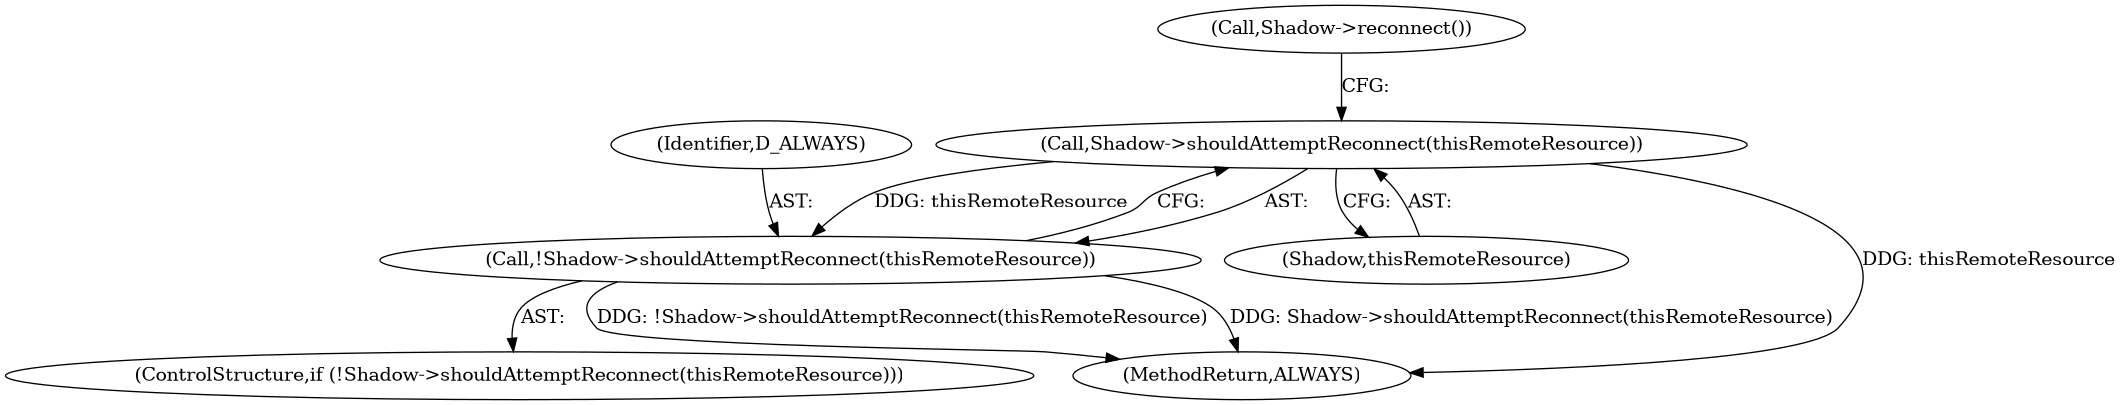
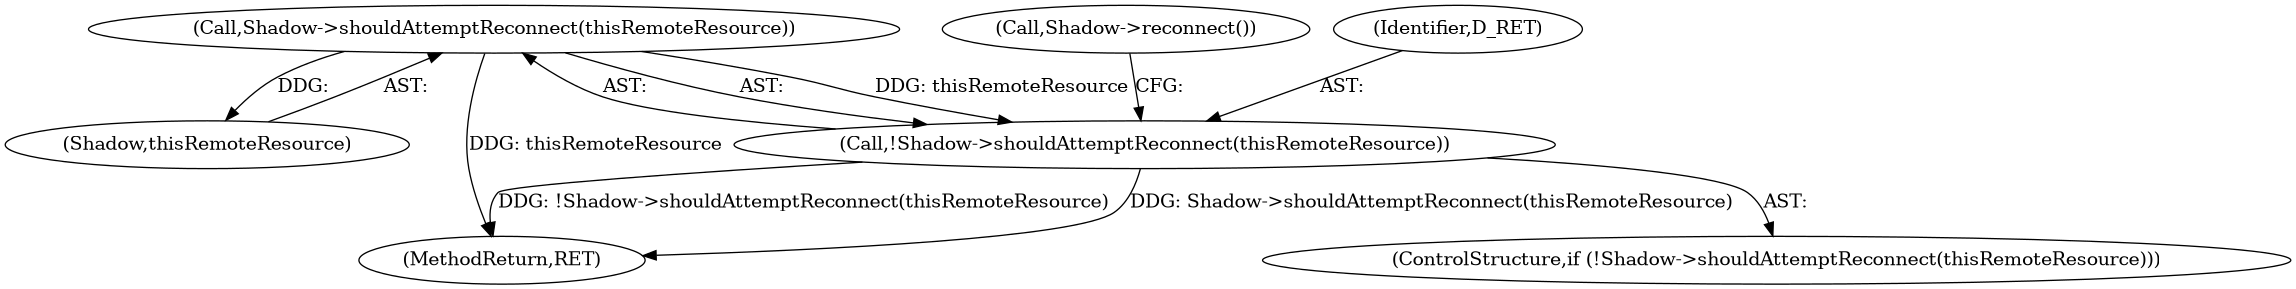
edge "(Call,Shadow->reconnect())" -> "(Call,Shadow->shouldAttemptReconnect(thisRemoteResource))": now "(Call,Shadow->reconnect())" -> "(Call,!Shadow->shouldAttemptReconnect(thisRemoteResource))"
node "(Identifier,D_ALWAYS)": label "(Identifier,D_ALWAYS)" -> "(Identifier,D_RET)"
edge "(Call,!Shadow->shouldAttemptReconnect(thisRemoteResource))" -> "(Call,Shadow->shouldAttemptReconnect(thisRemoteResource))": label "CFG: " -> "AST: "
edge "(Call,Shadow->shouldAttemptReconnect(thisRemoteResource))" -> "(Shadow,thisRemoteResource)": label "CFG: " -> "DDG: "
node "(MethodReturn,ALWAYS)": label "(MethodReturn,ALWAYS)" -> "(MethodReturn,RET)"
